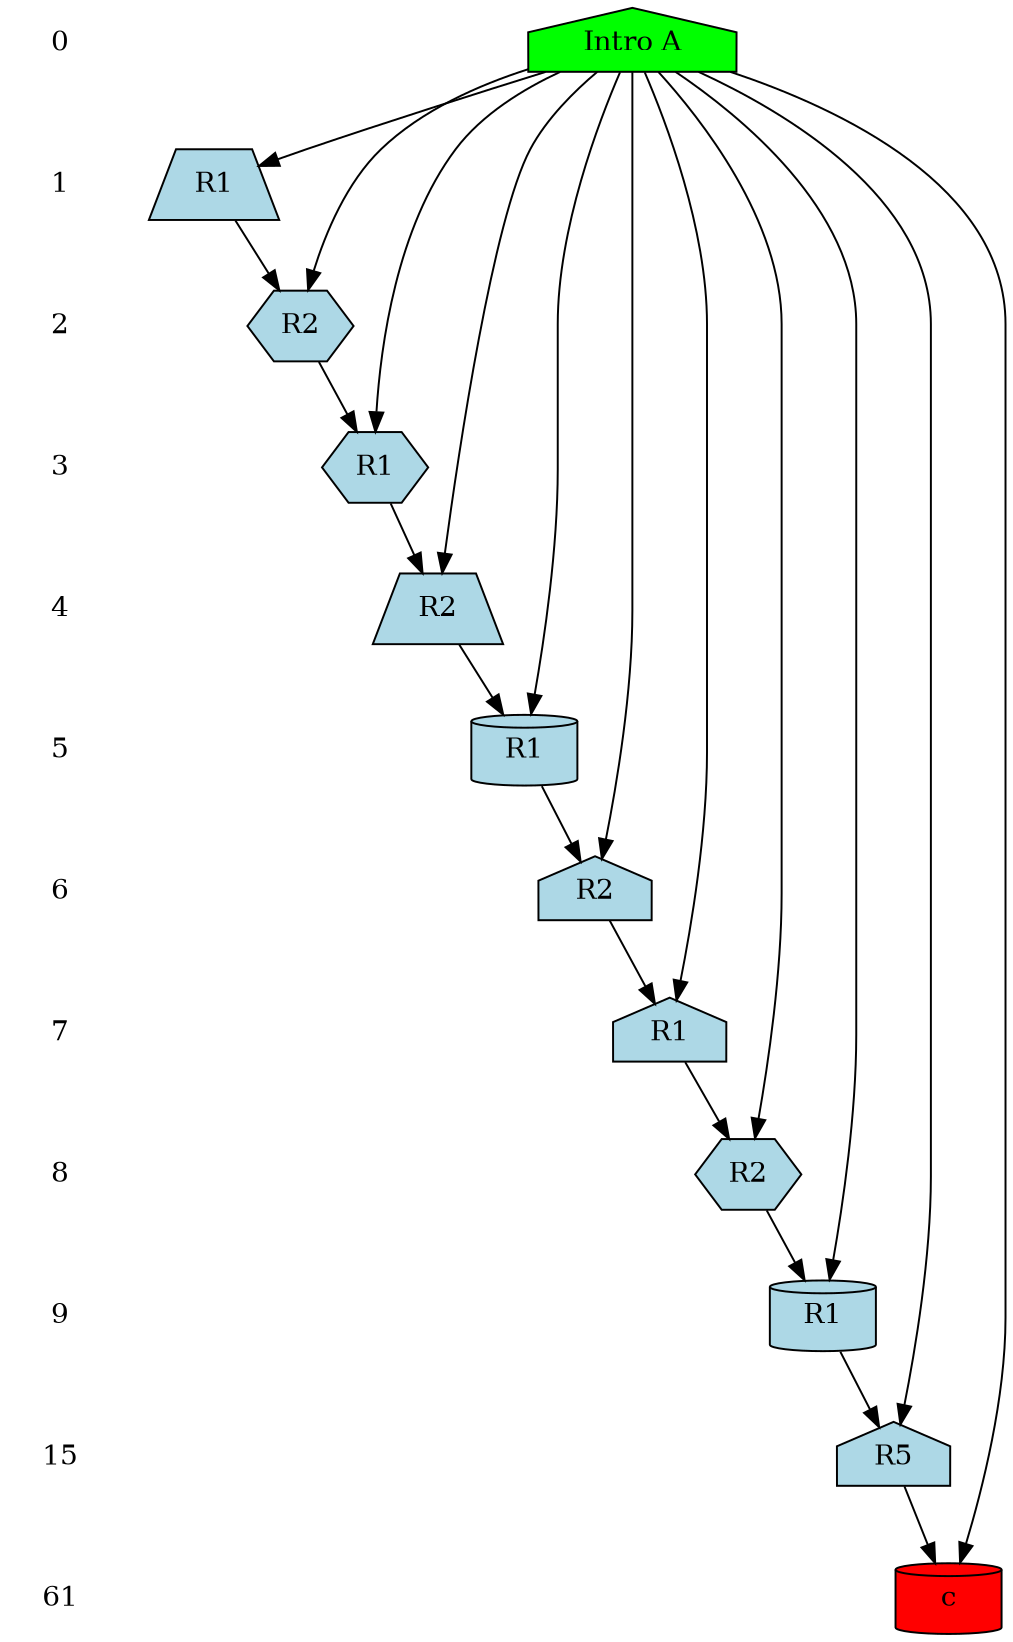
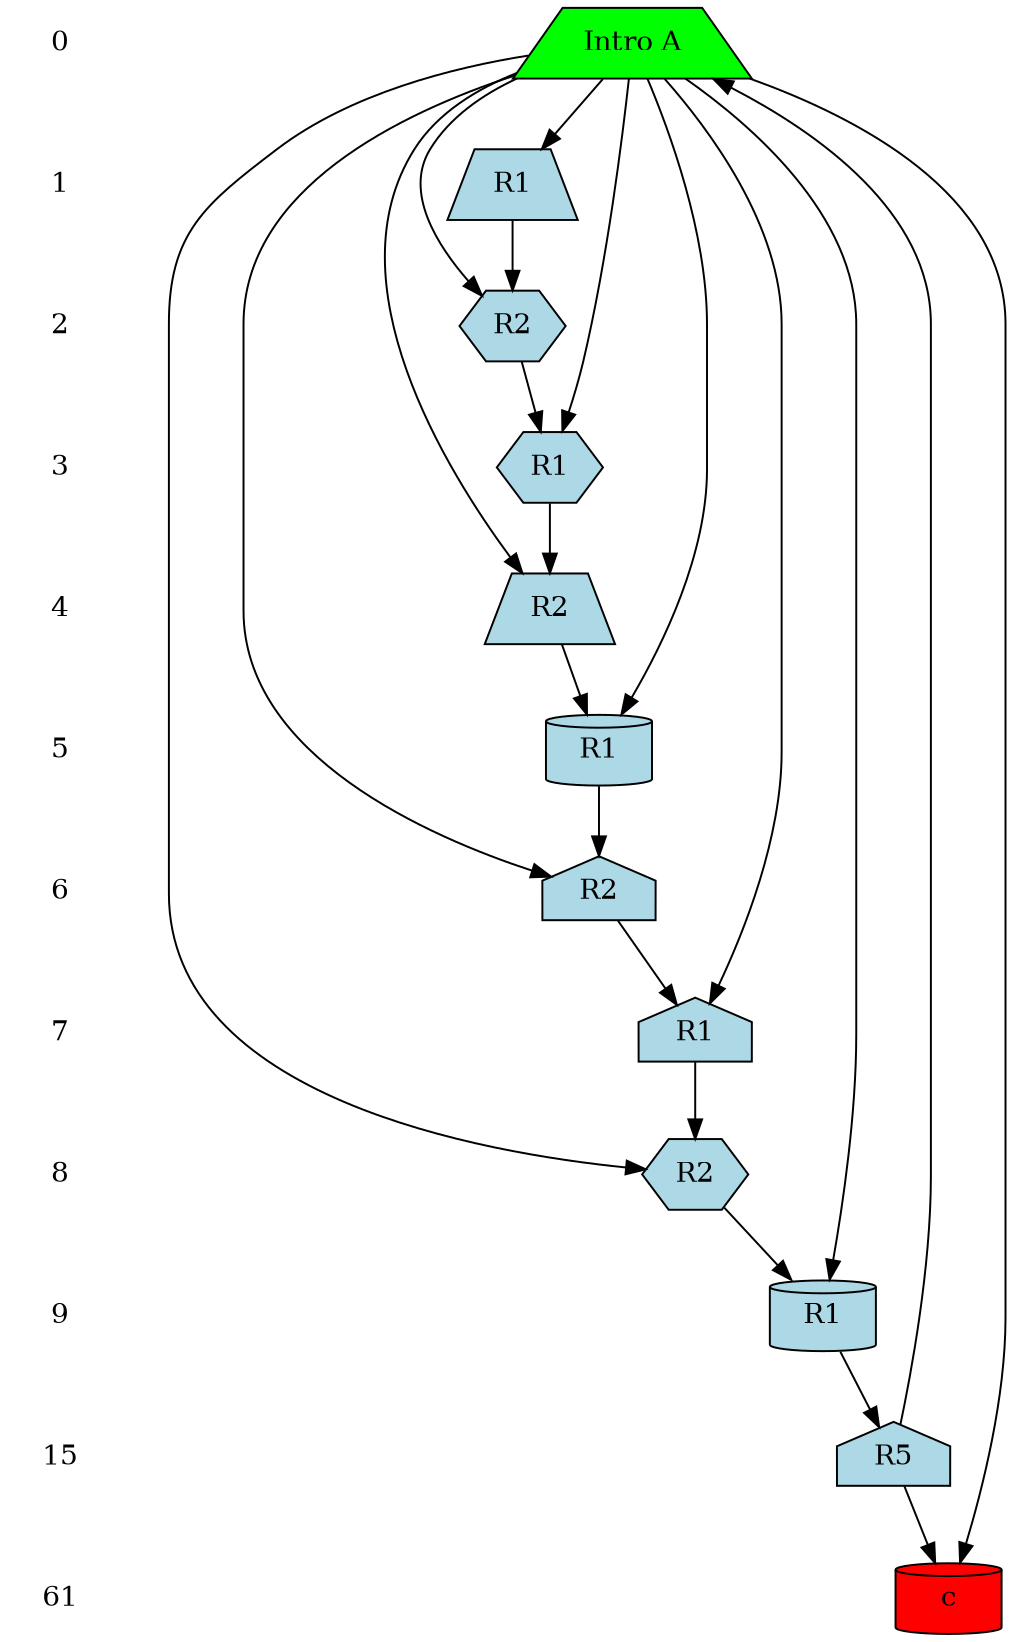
node "Intro A": shape house -> trapezium
edge "Intro A" -> "R5": reversed
